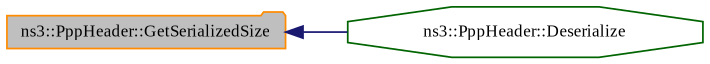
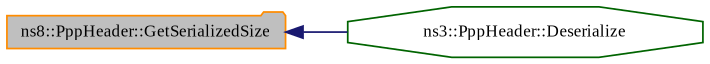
node "ns3::PppHeader::GetSerializedSize": label "ns3::PppHeader::GetSerializedSize" -> "ns8::PppHeader::GetSerializedSize"
